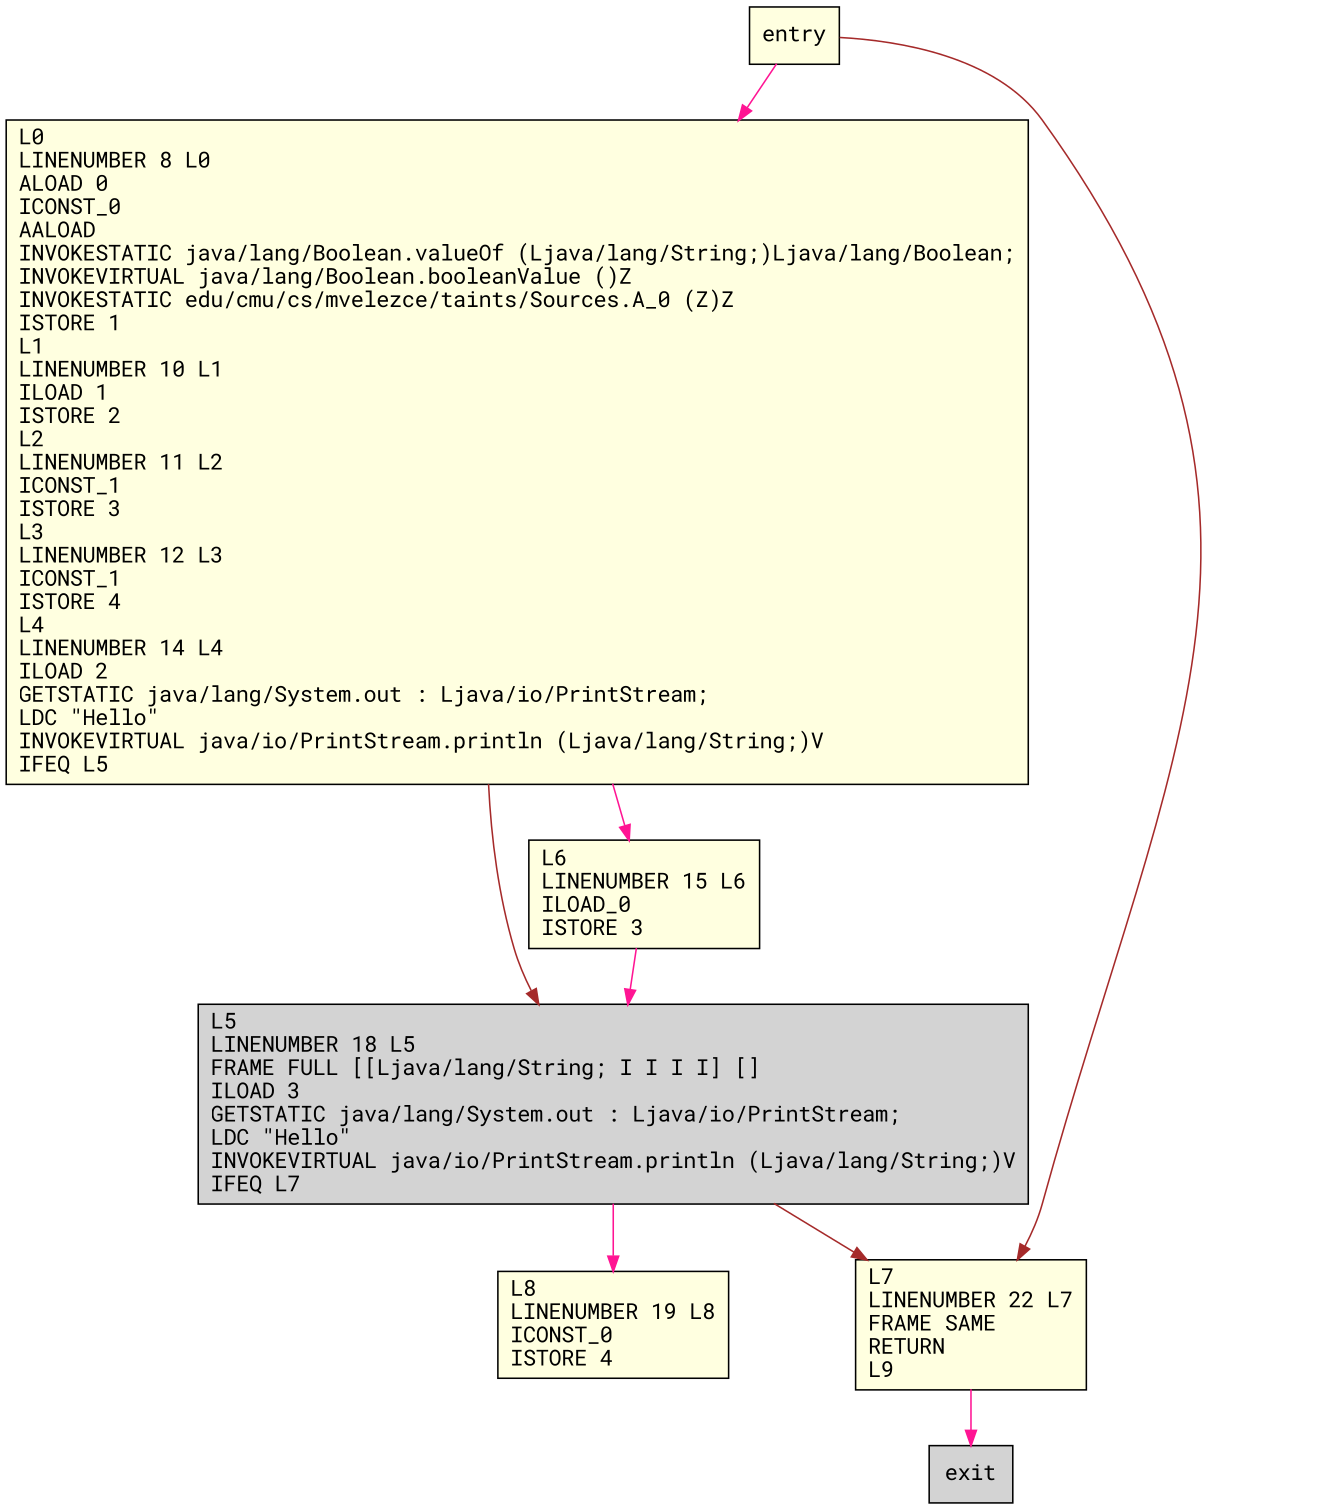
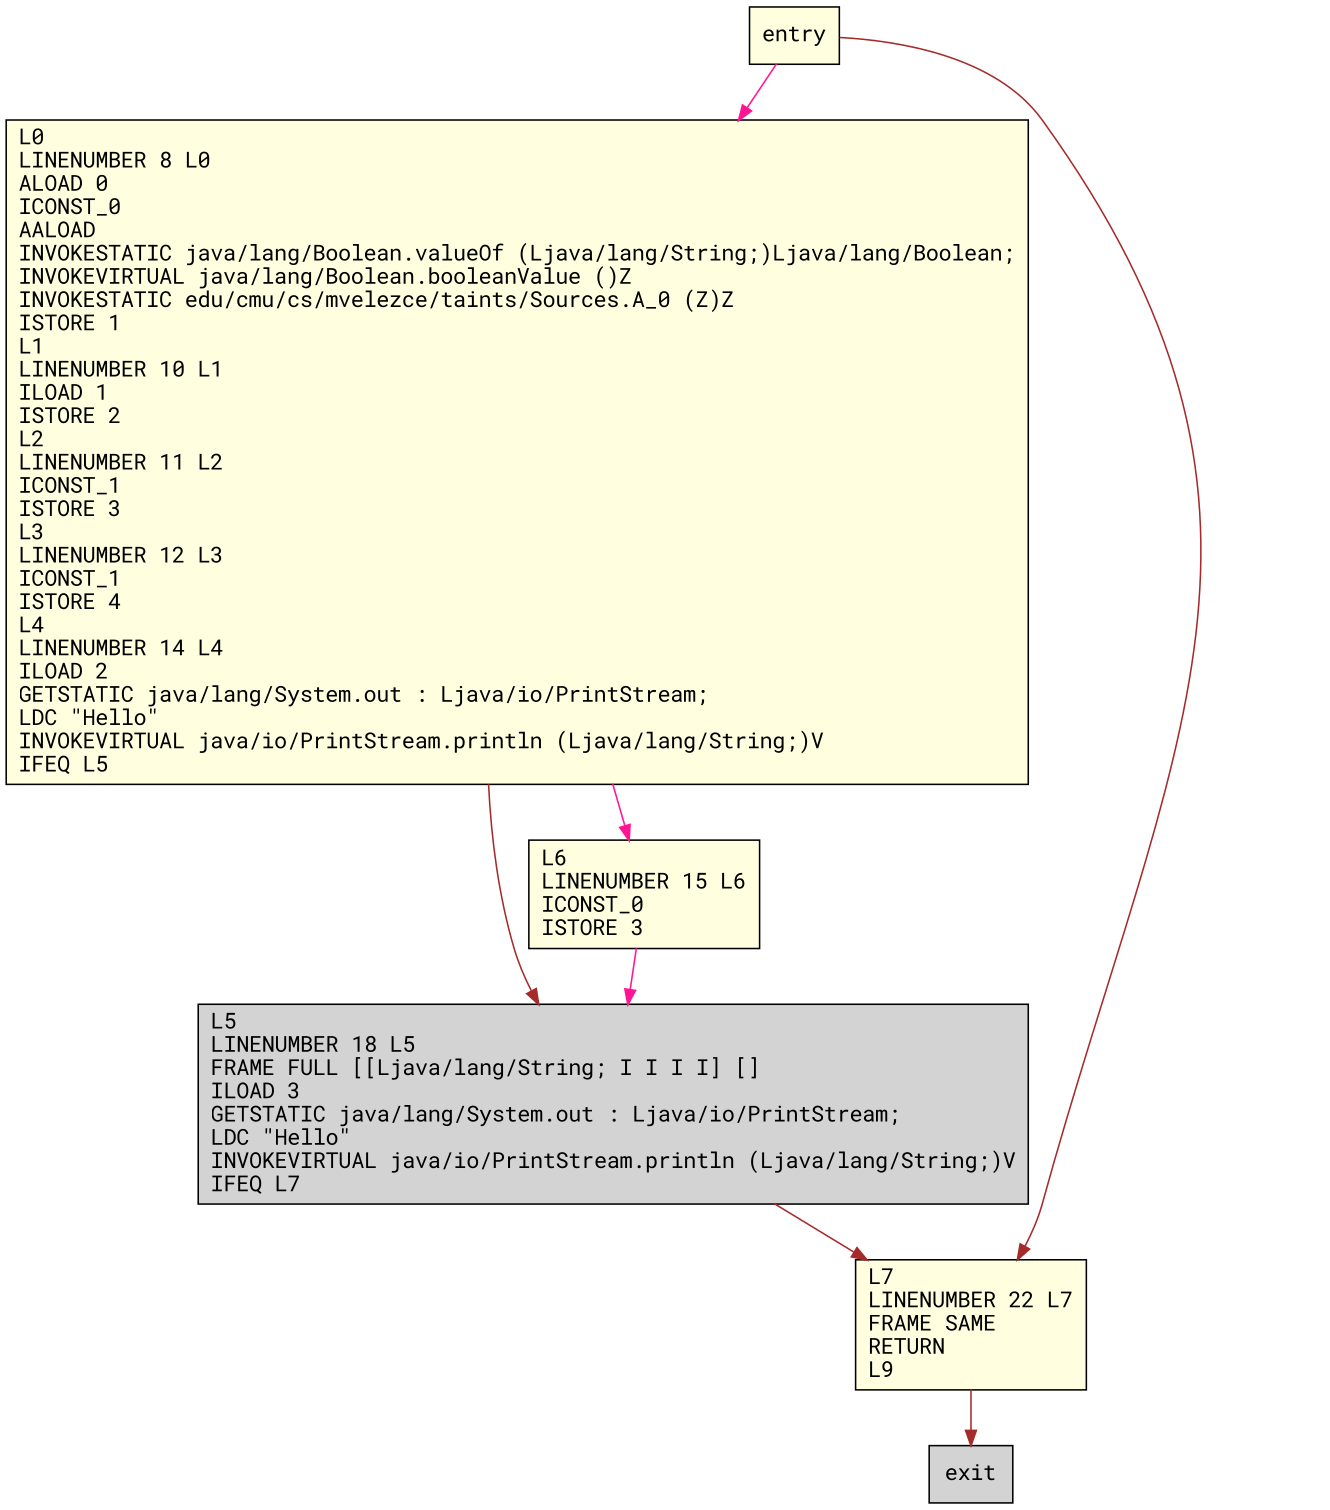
node "L6 LINENUMBER 15 L6 ILOAD_0 ISTORE 3": label "L6 LINENUMBER 15 L6 ILOAD_0 ISTORE 3" -> "L6 LINENUMBER 15 L6 ICONST_0 ISTORE 3"
node "L8 LINENUMBER 19 L8 ICONST_0 ISTORE 4": removed
edge "L7 LINENUMBER 22 L7 FRAME SAME RETURN L9" -> "exit": color deeppink -> brown
